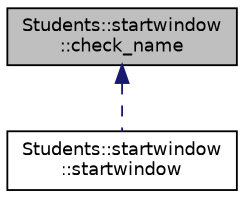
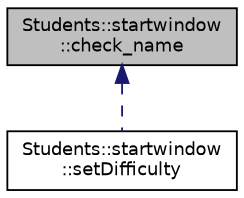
node "Students::startwindow ::startwindow": label "Students::startwindow ::startwindow" -> "Students::startwindow ::setDifficulty"
